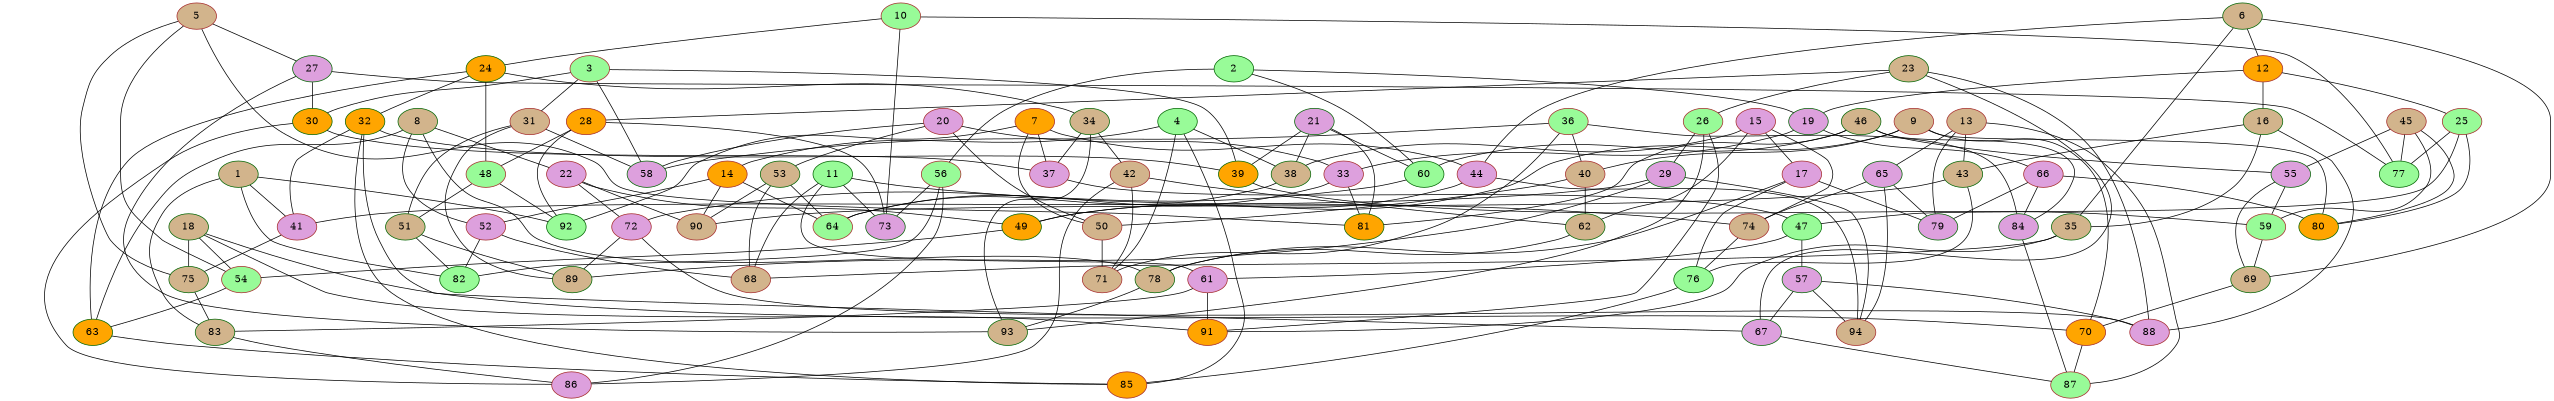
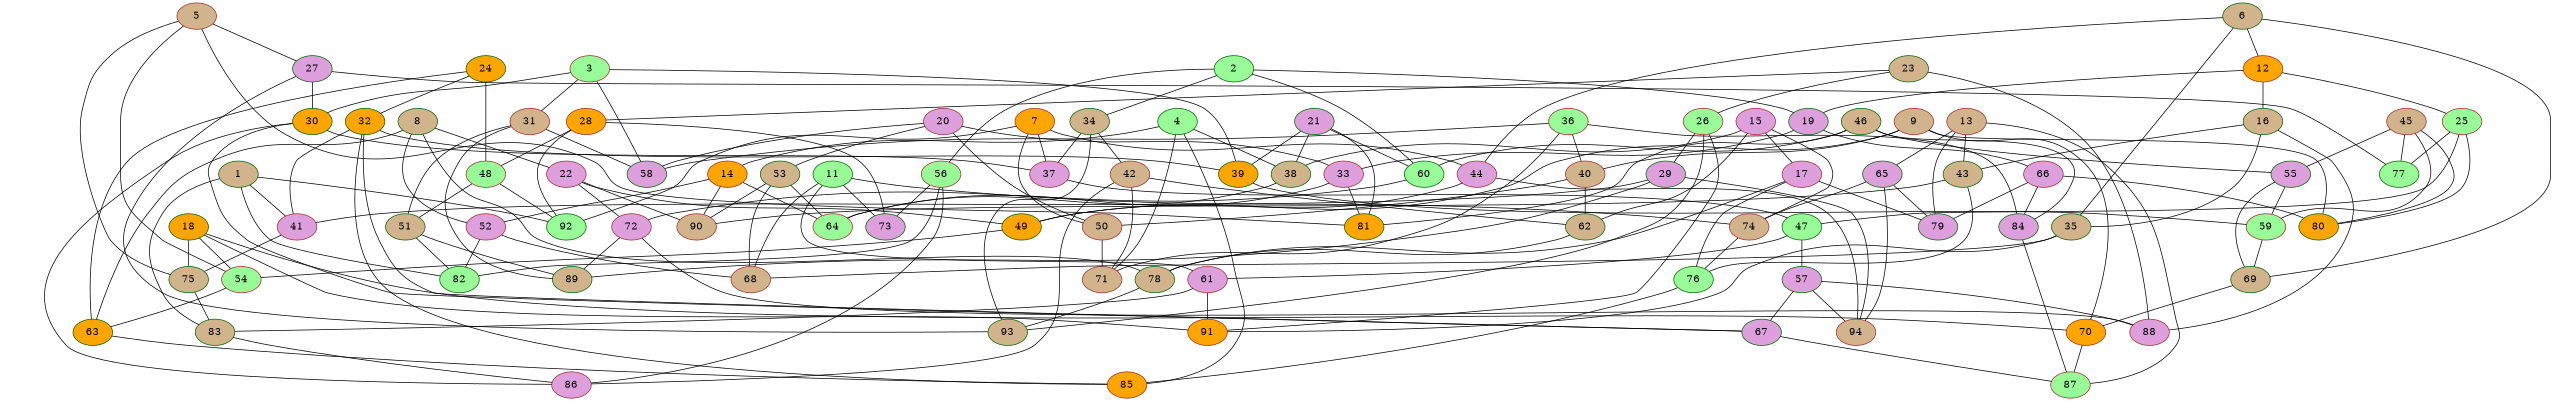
node "10": removed
edge "24" -- "34": now "2" -- "34"
node "18": fillcolor tan -> orange
edge "23" -- "67": now "30" -- "67"
